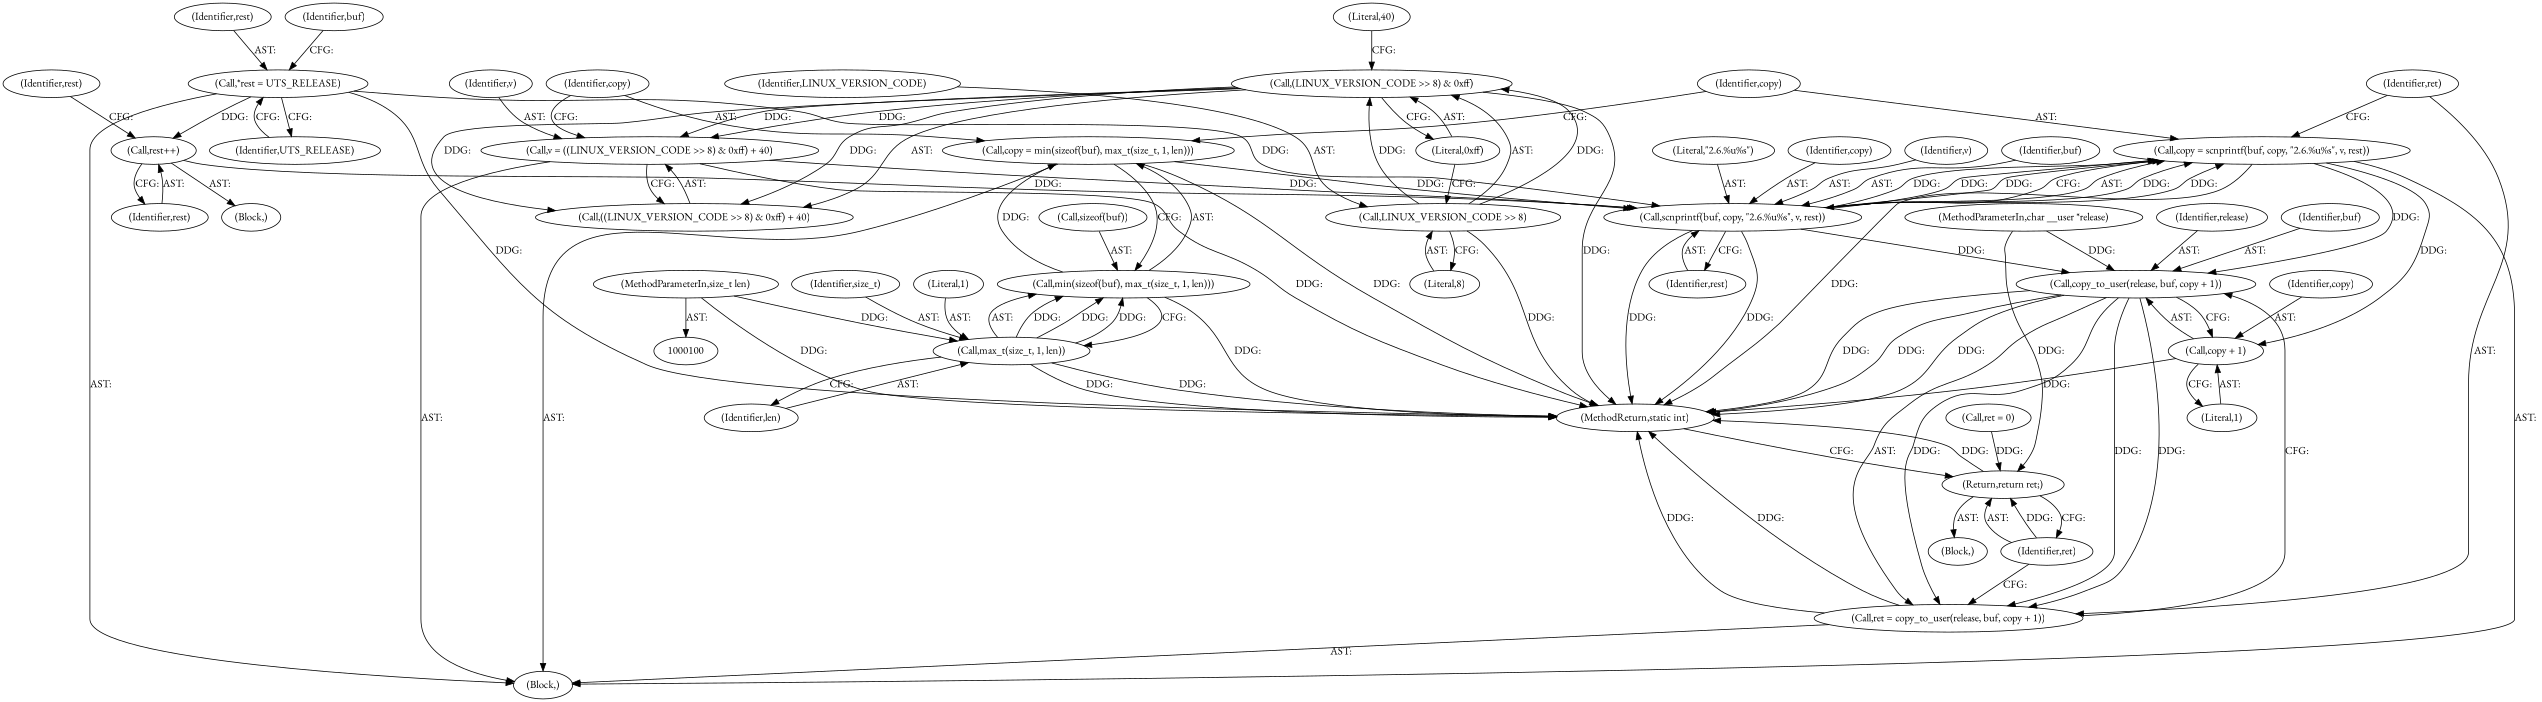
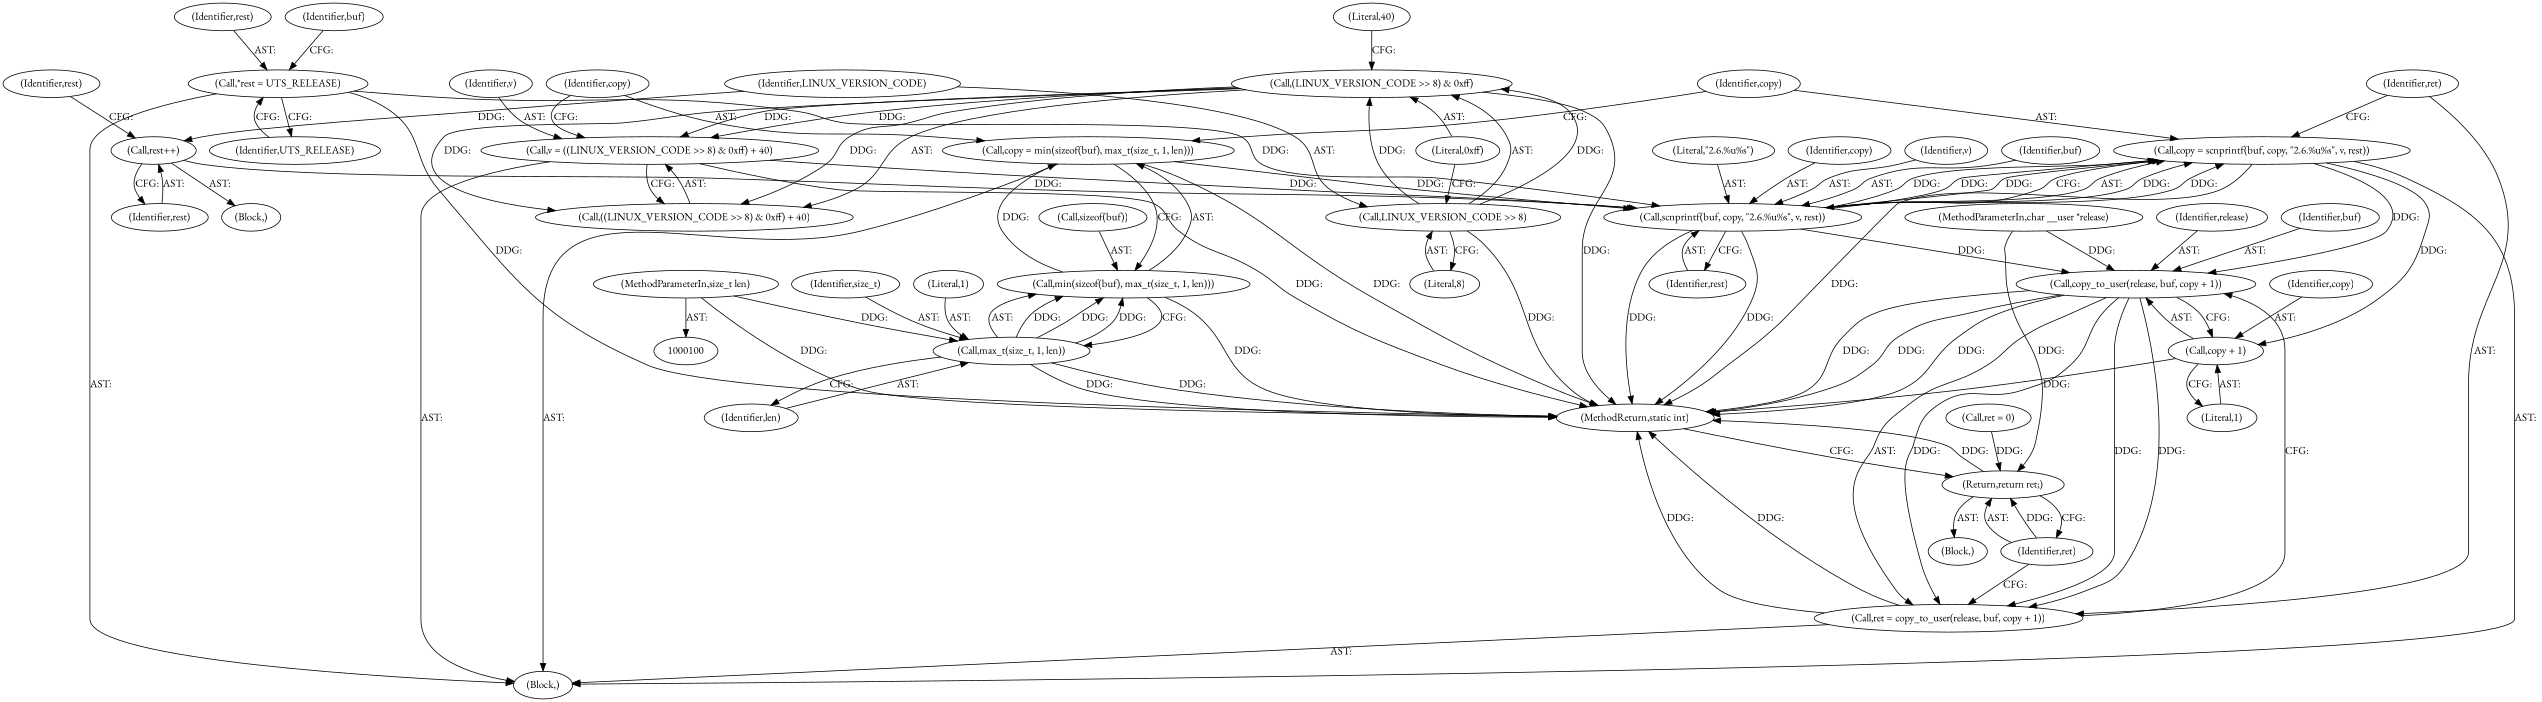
edge "(Call,*rest = UTS_RELEASE)" -> "(Call,rest++)": now "(Identifier,LINUX_VERSION_CODE)" -> "(Call,rest++)"
edge "(Call,(LINUX_VERSION_CODE >> 8) & 0xff)" -> "(Literal,0xff)": removed, label "CFG:"
